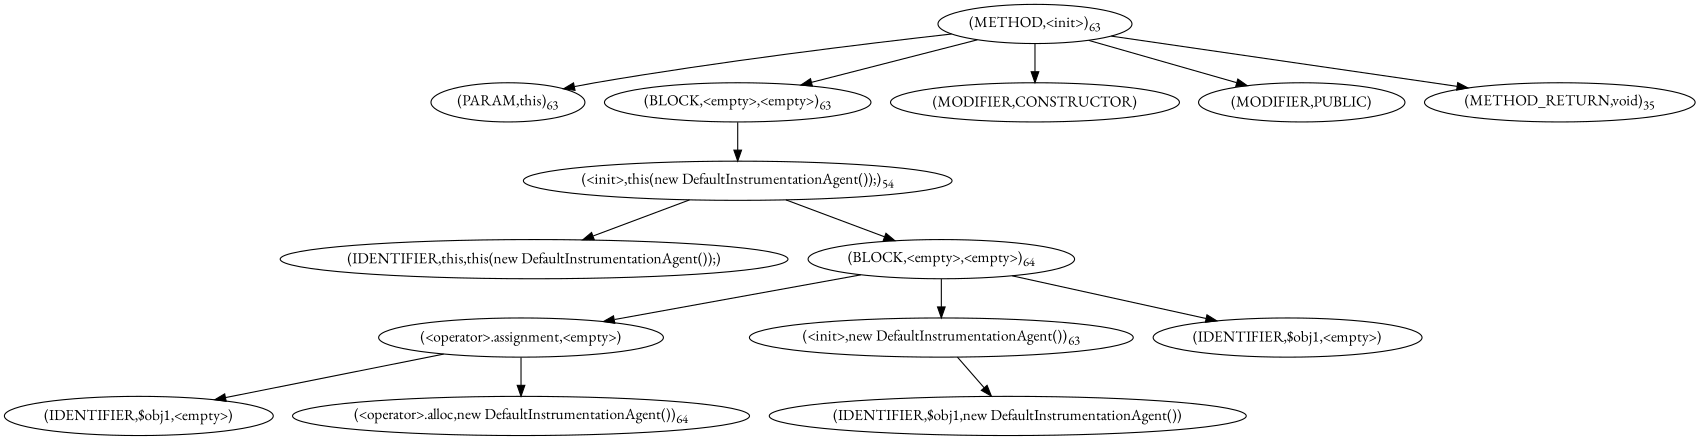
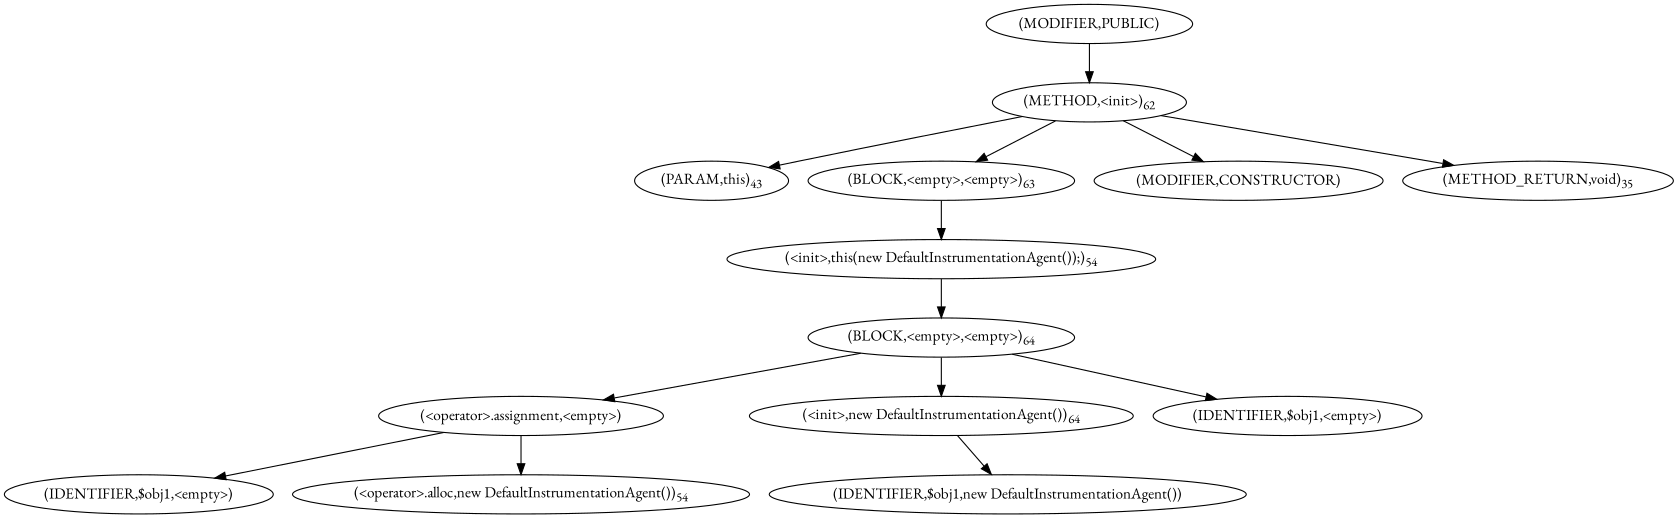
node "(METHOD,<init>)": text "63" -> "62"
edge "(METHOD,<init>)" -> "(MODIFIER,PUBLIC)": reversed
node "(PARAM,this)": text "63" -> "43"
node "(IDENTIFIER,this,this(new DefaultInstrumentationAgent());)": removed
node "(<init>,new DefaultInstrumentationAgent())": text "63" -> "64"
node "(<operator>.alloc,new DefaultInstrumentationAgent())": text "64" -> "54"
